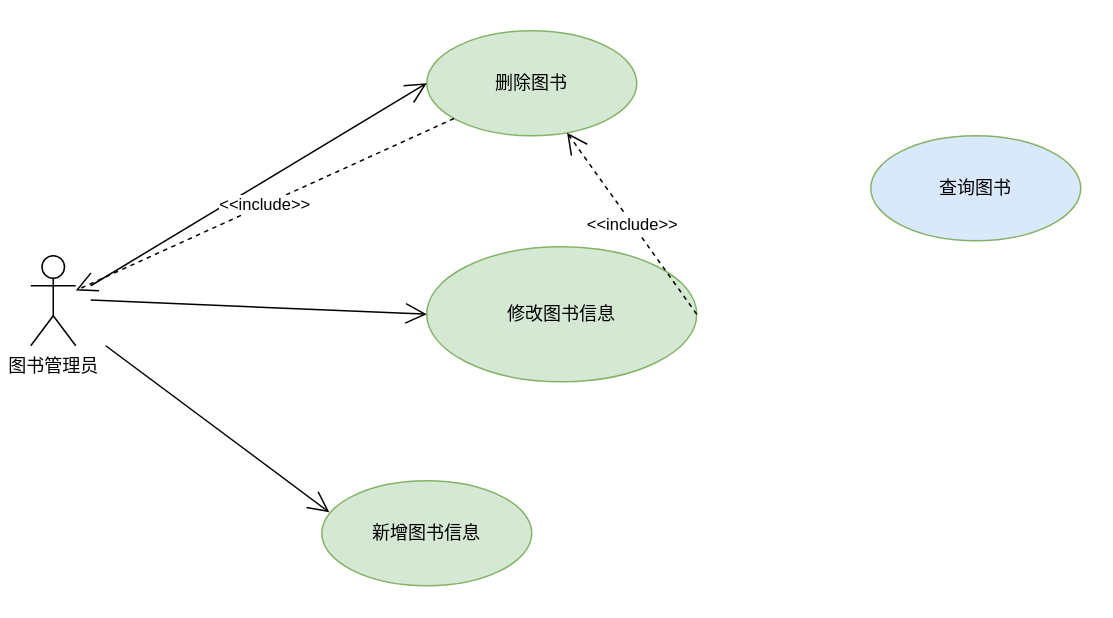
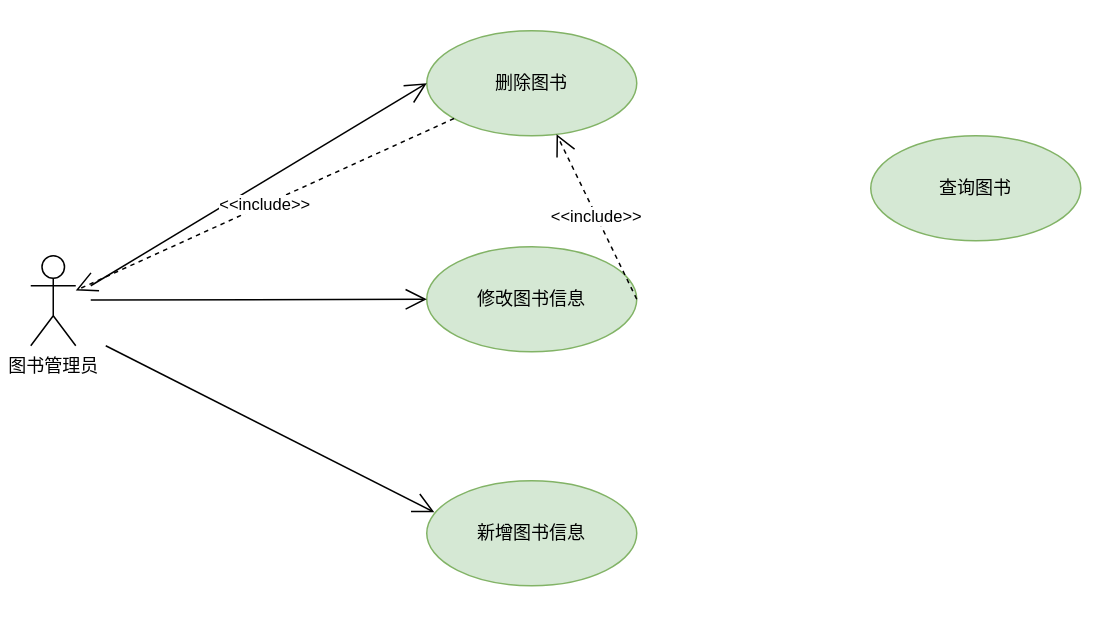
node "查询图书": fillcolor #dae8fc -> #d5e8d4
node "修改图书信息": size 270x135 -> 210x105
node "新增图书信息": moved (427, 533) -> (532, 533)
